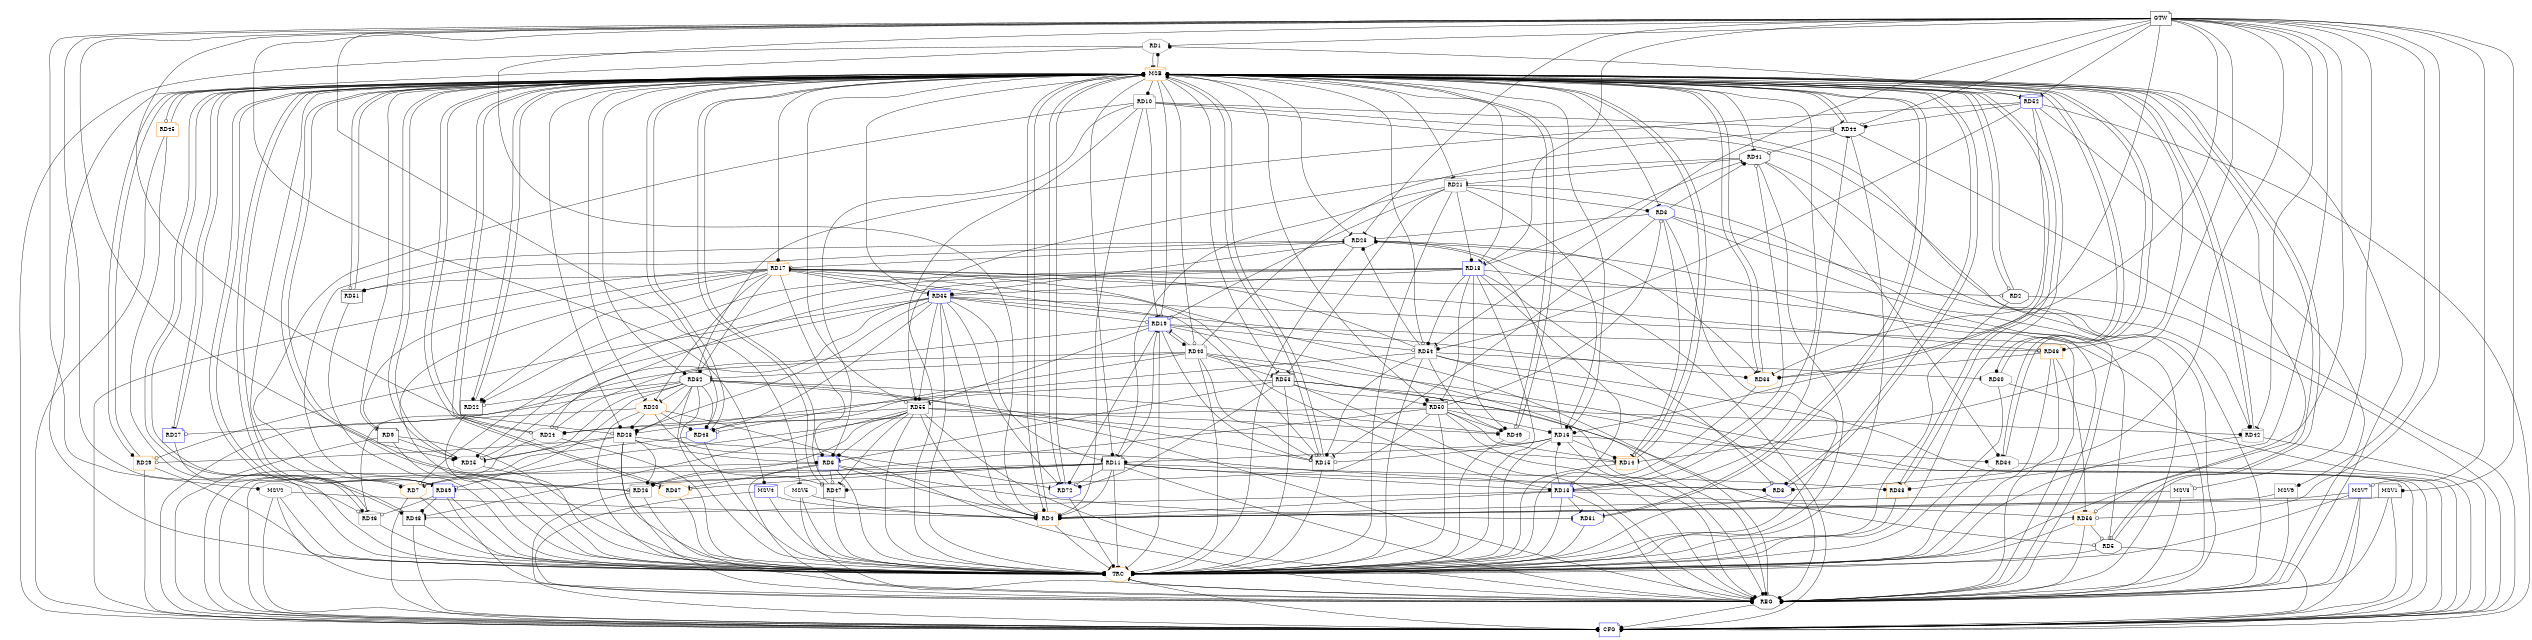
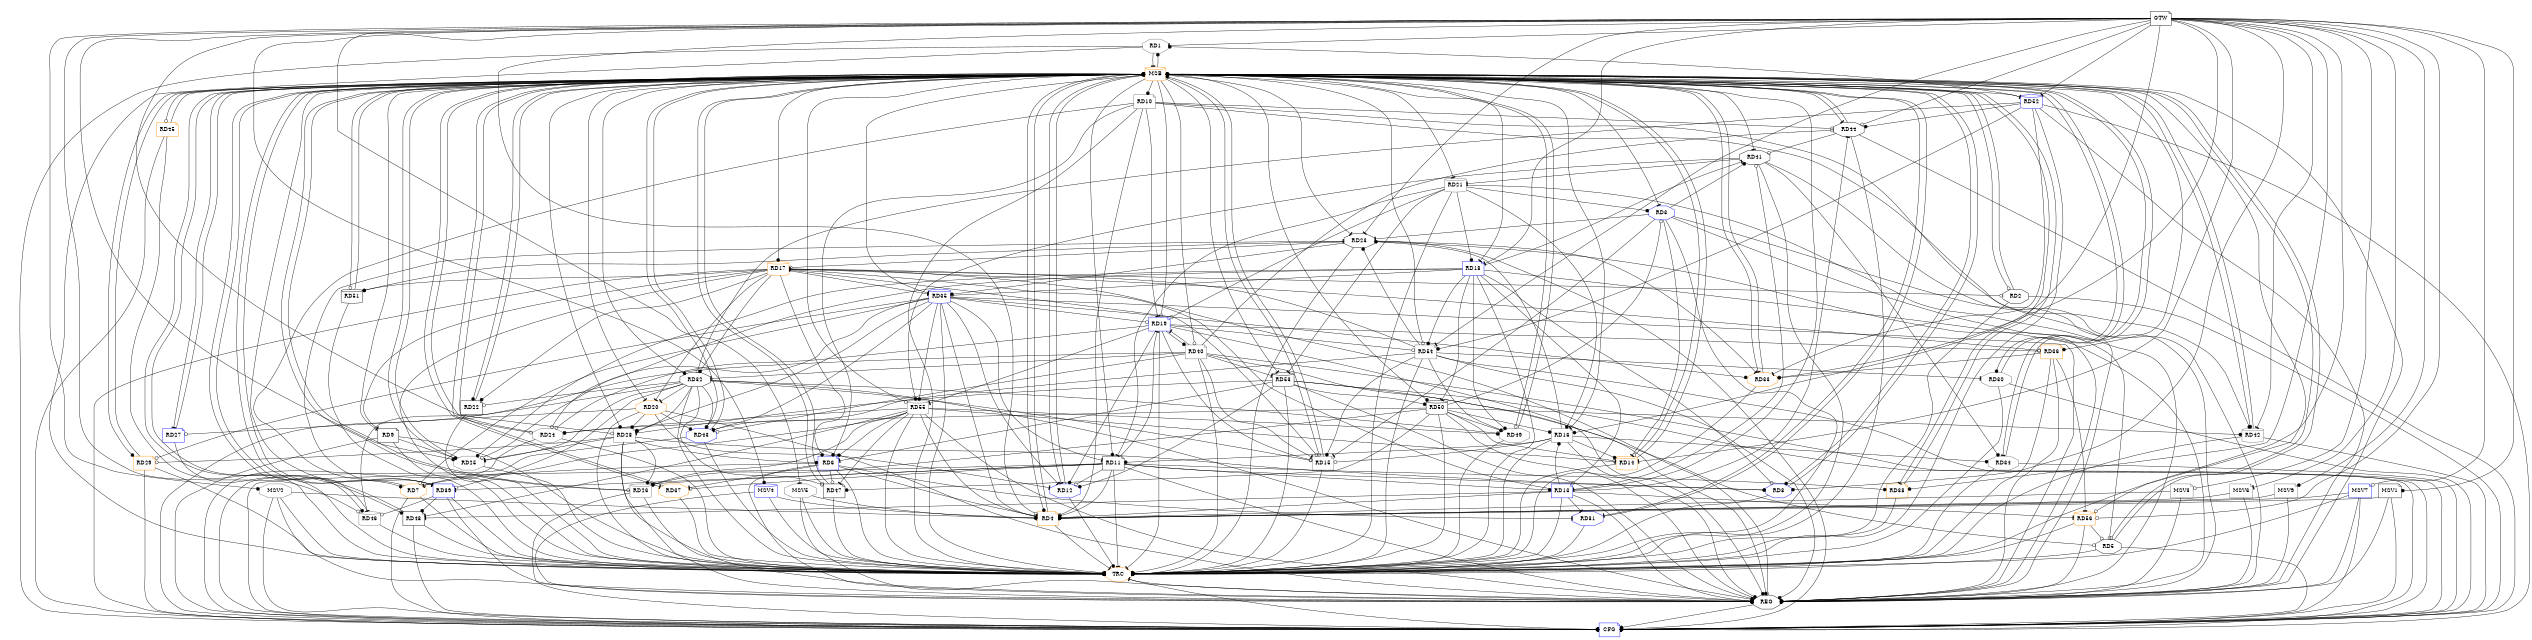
edge "RD18" -> "RD22": removed
node "RD72": label "RD72" -> "RD12"
node "MSV6": added
